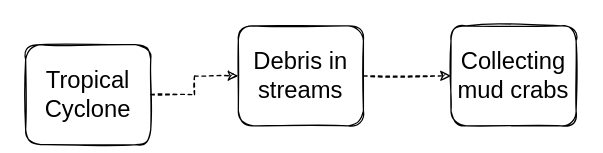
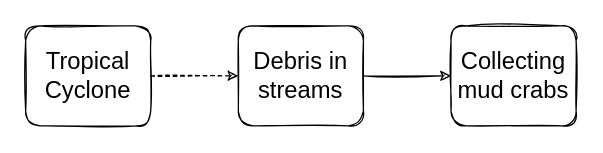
edge "Debris in streams" -> "Collecting mud crabs": style dashed -> solid
node "Tropical Cyclone": moved (88, 94) -> (88, 76)
